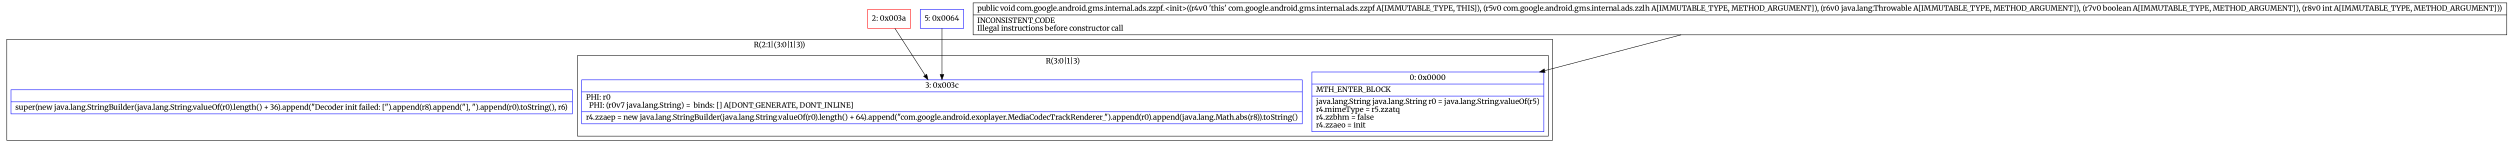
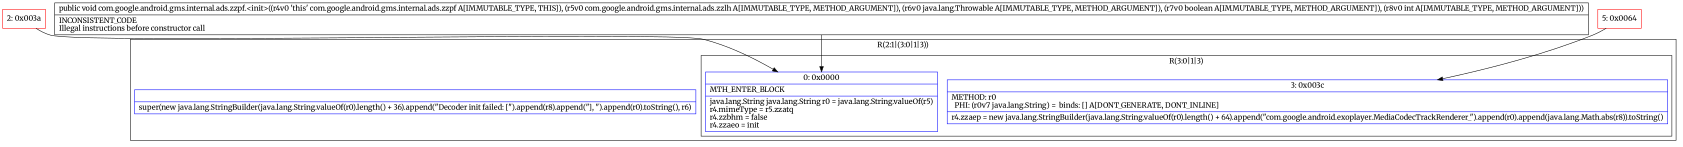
node "5: 0x0064": color blue -> red
edge "2: 0x003a" -> "3: 0x003c": now "2: 0x003a" -> "0: 0x0000"
node "3: 0x003c": text "PHI: r0" -> "METHOD: r0"
